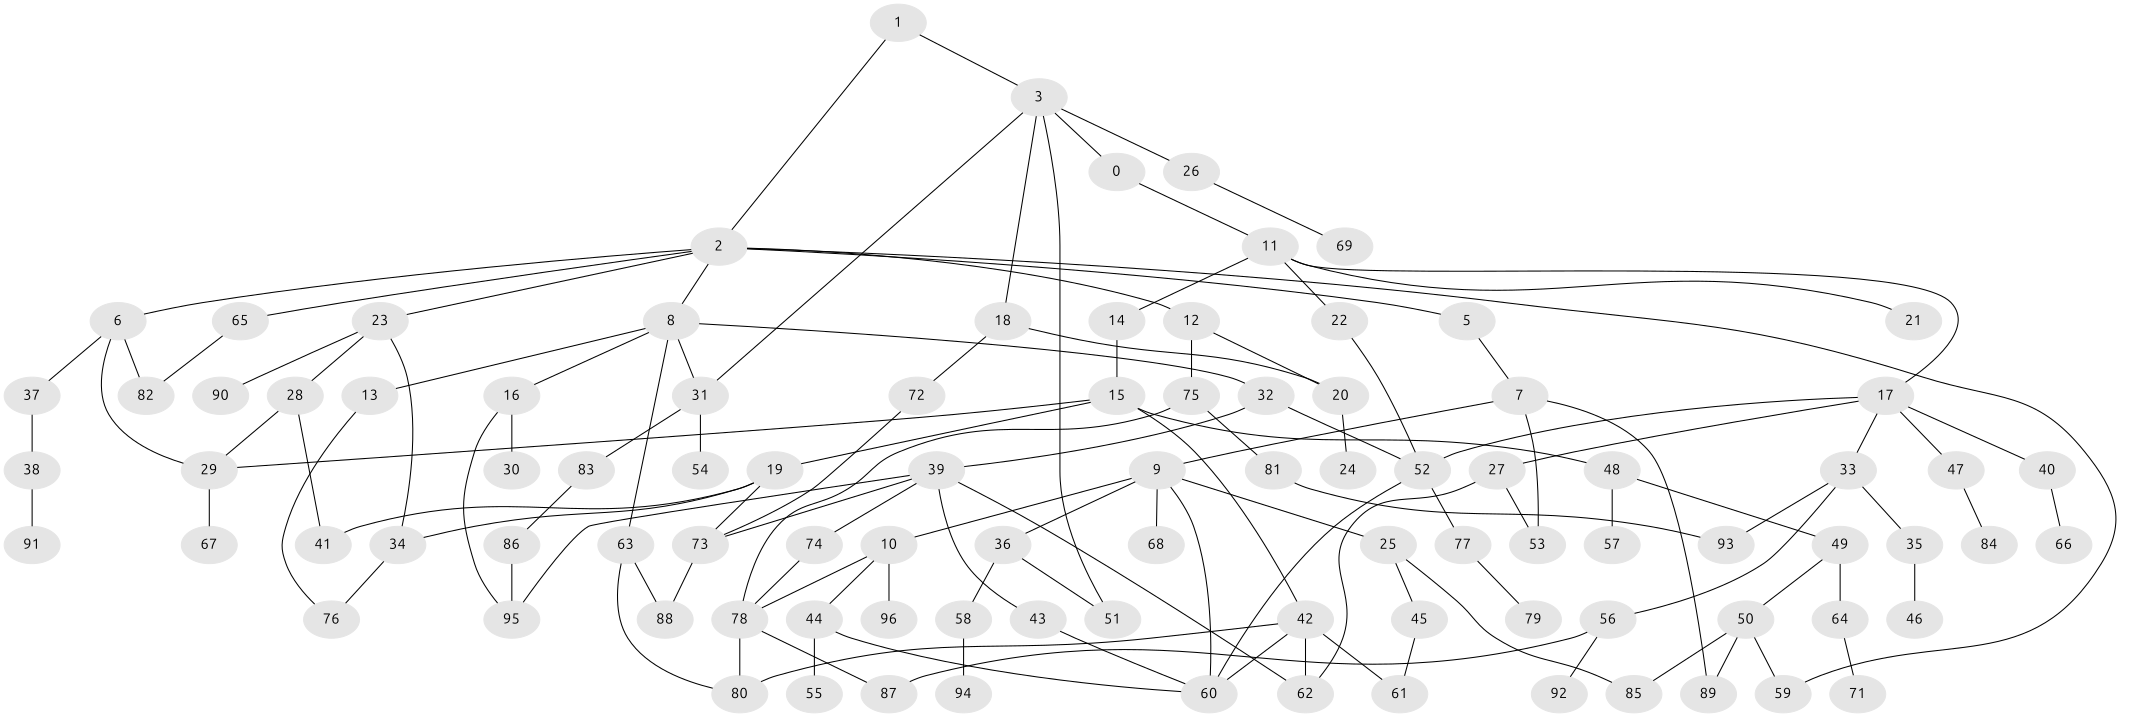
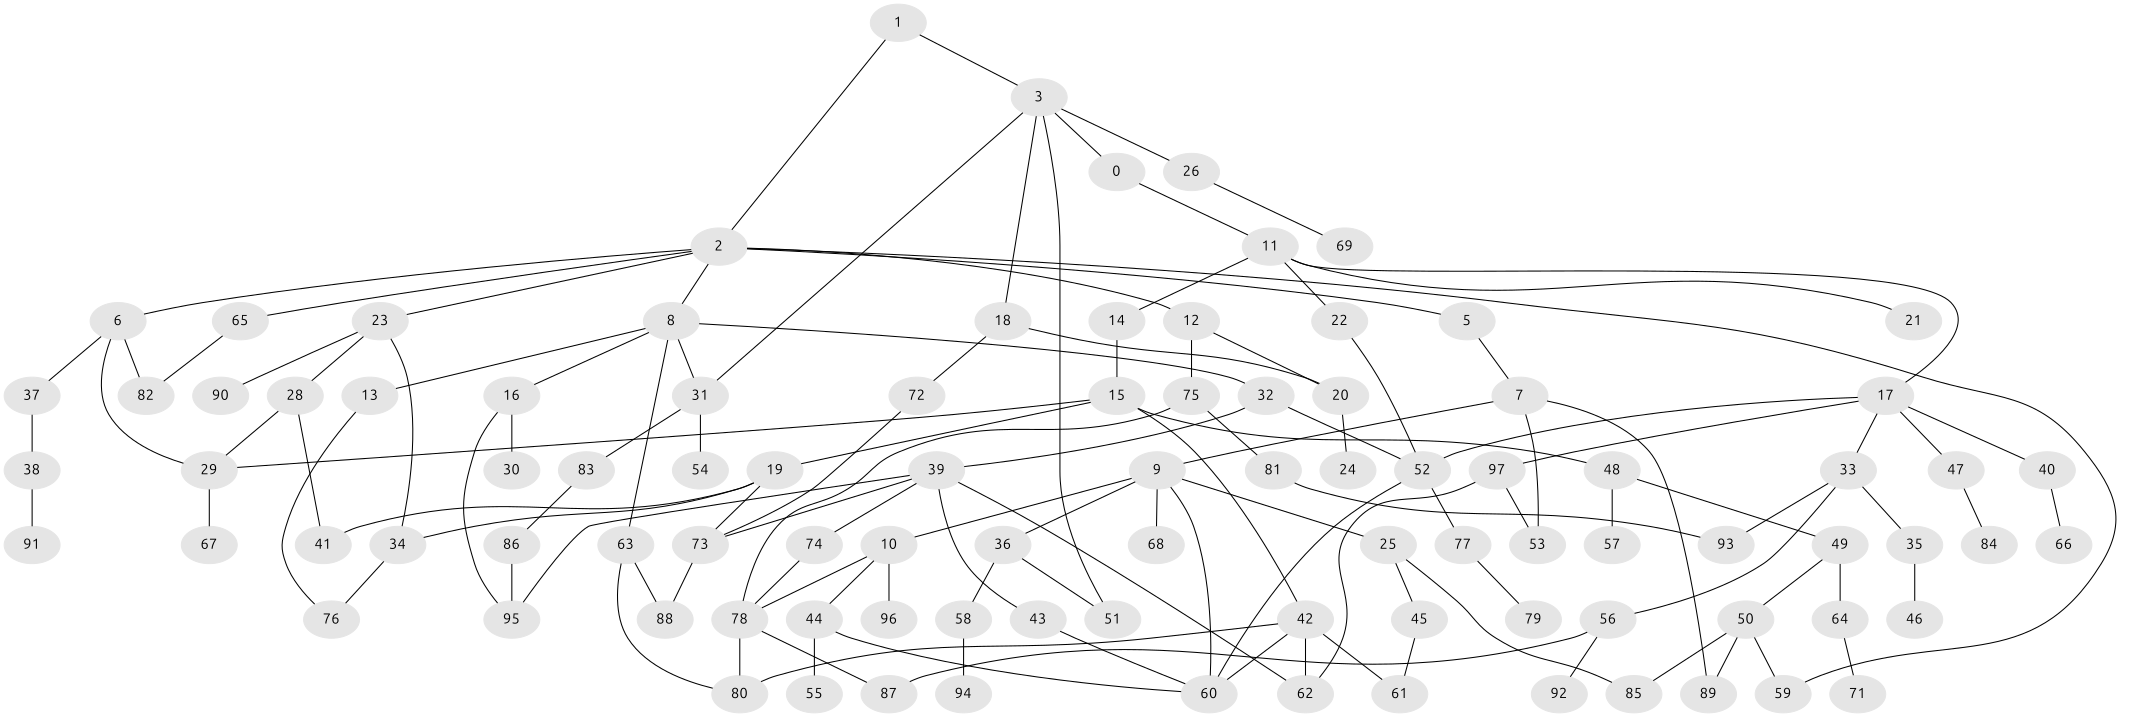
node "27": label "27" -> "97"
